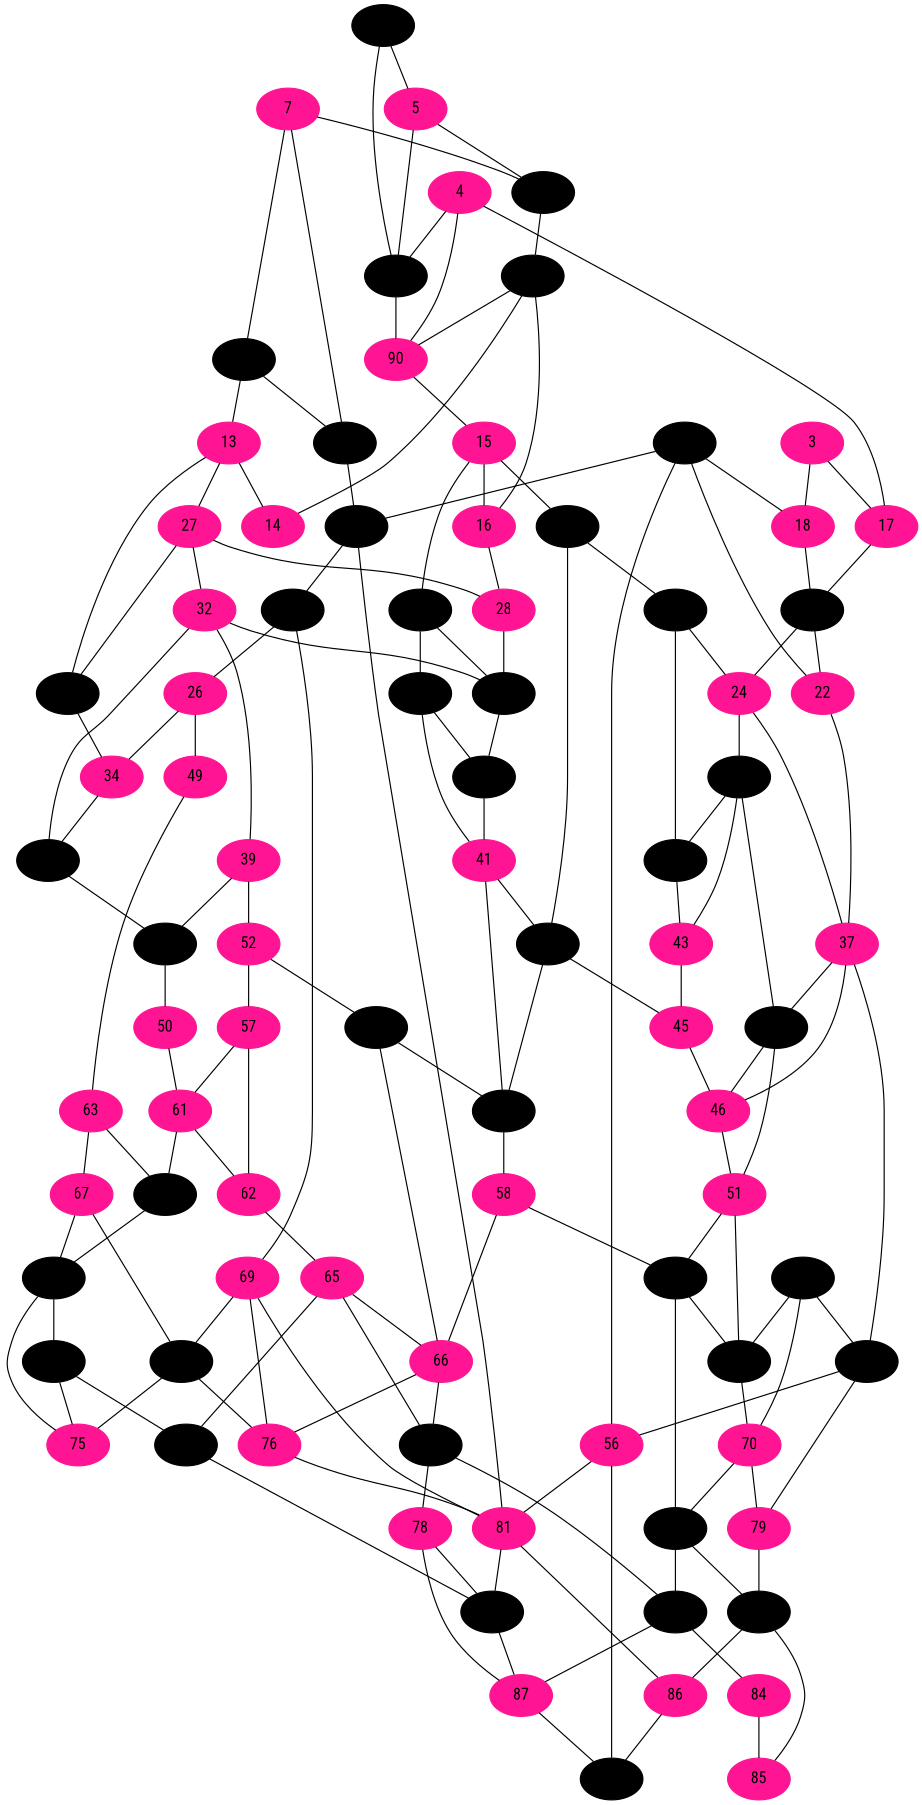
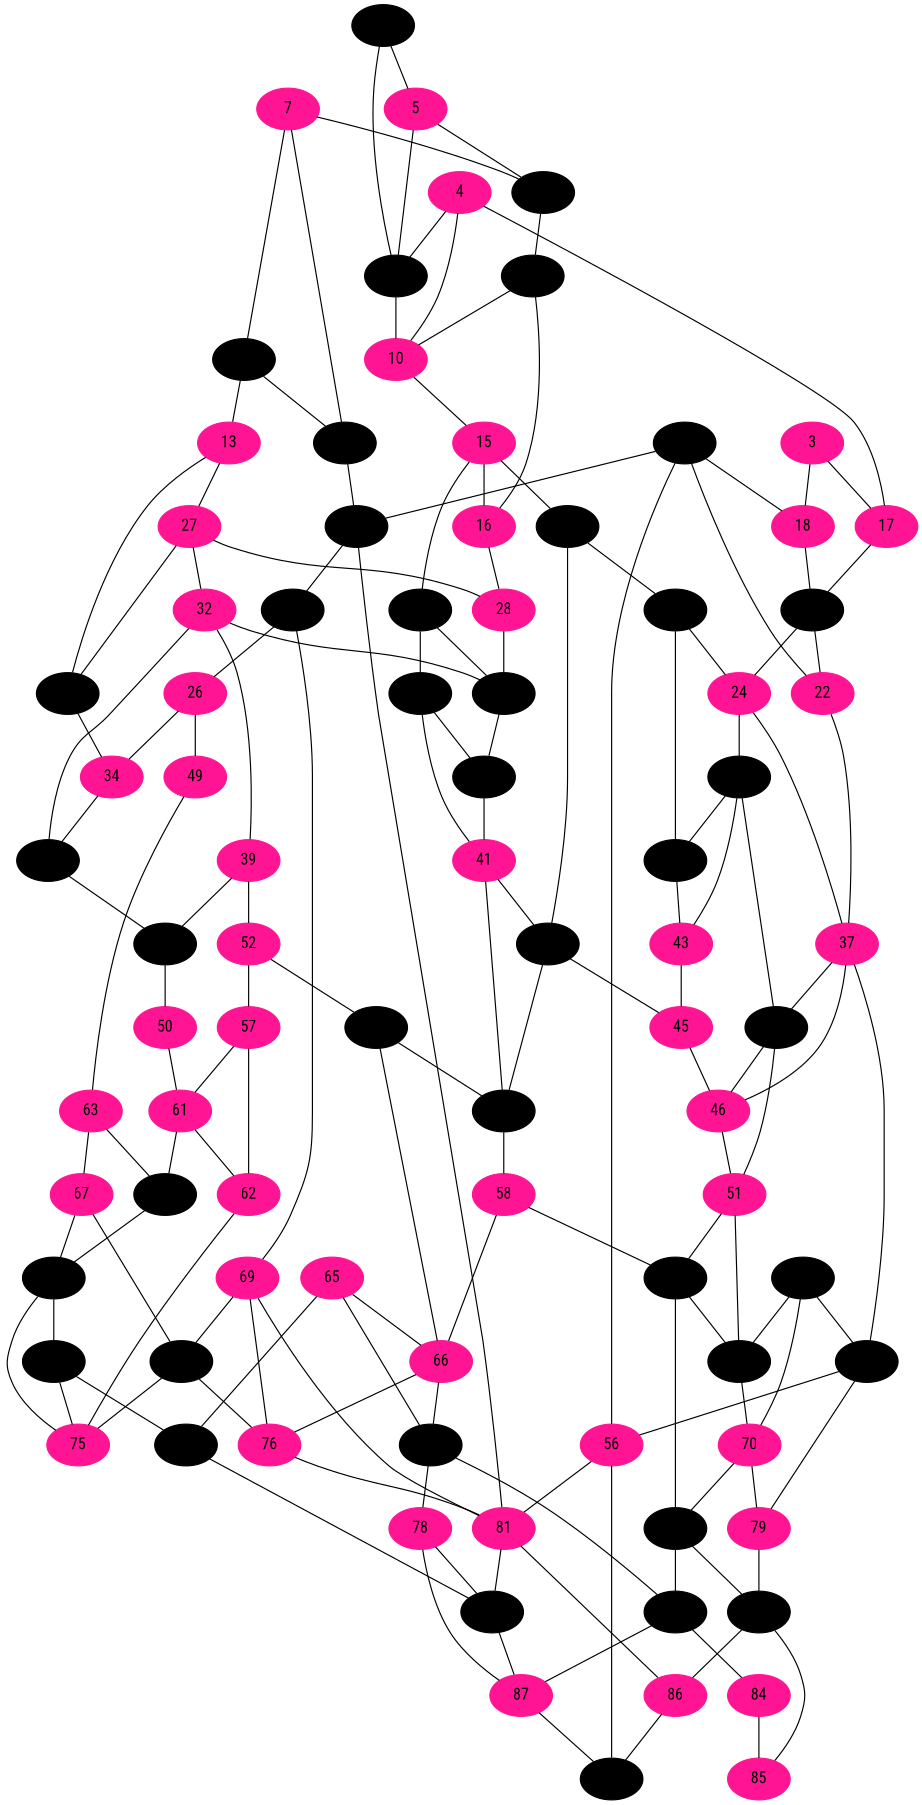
node "90": label "90" -> "10"
node "14": removed
edge "62" -- "65": now "62" -- "75"
